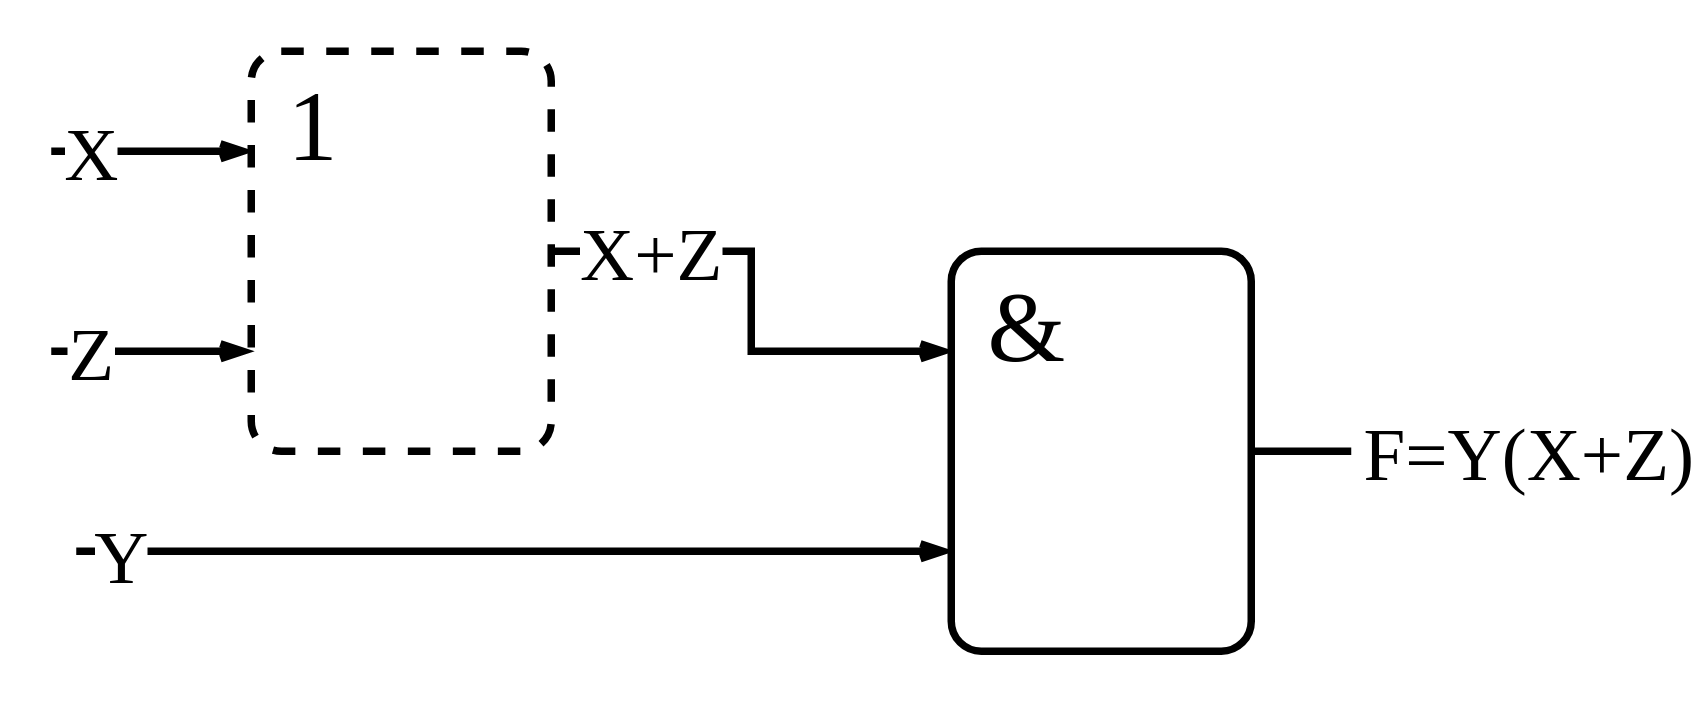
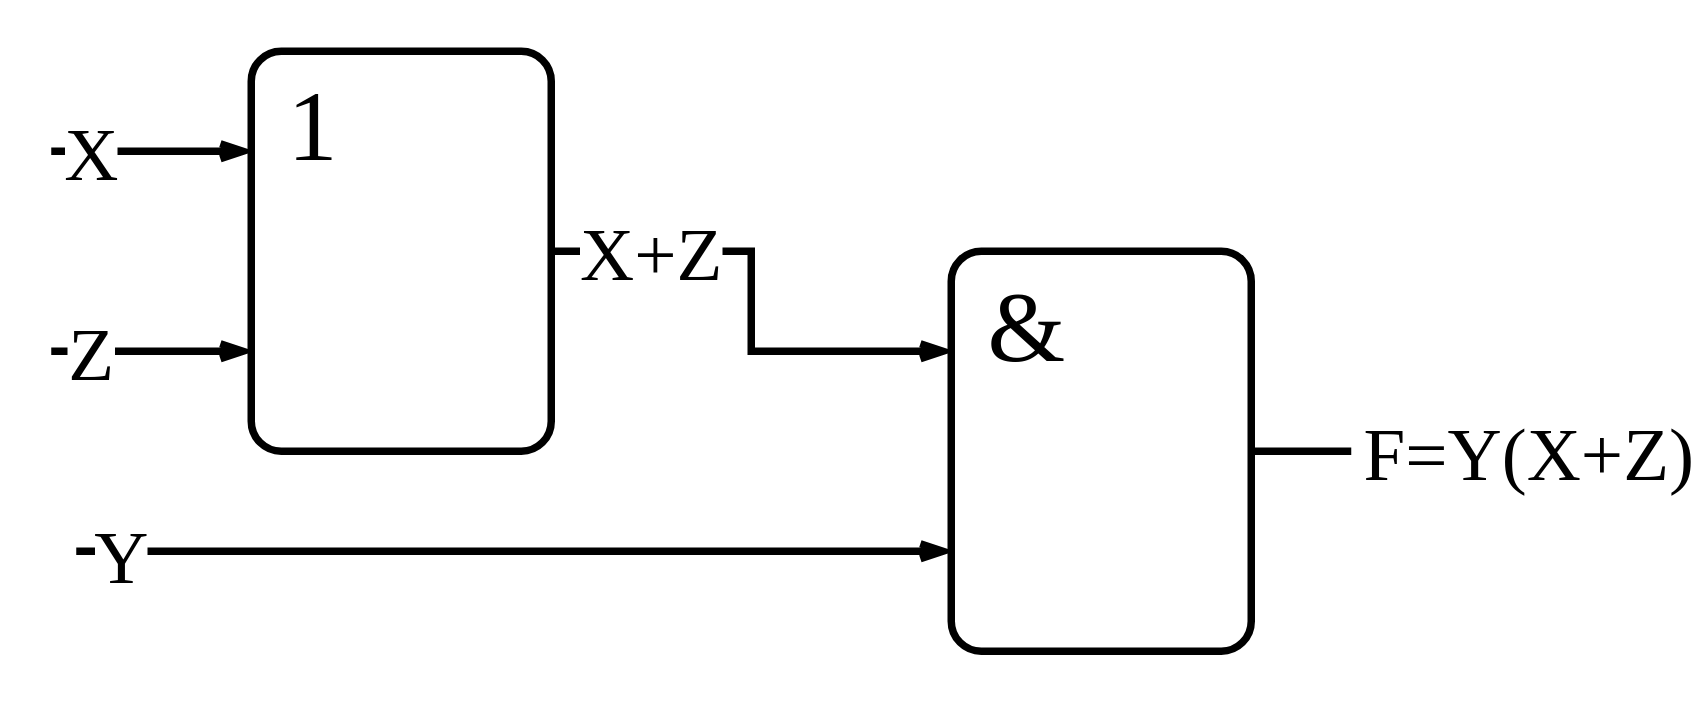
node "1": style dashed -> solid
